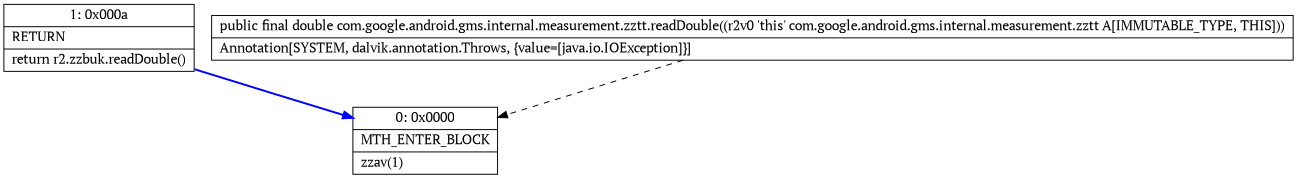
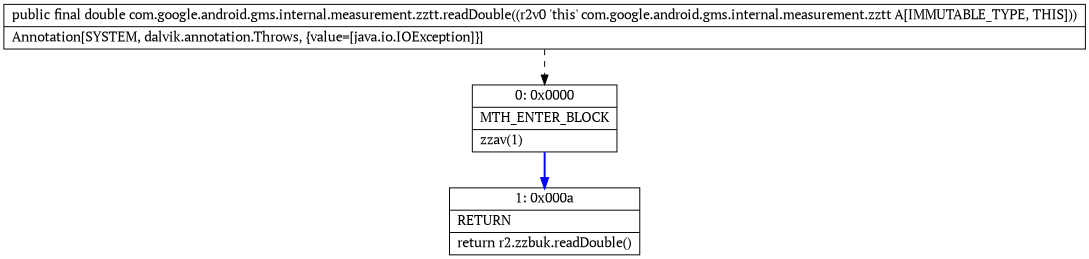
edge "1: 0x000a" -> "0: 0x0000": reversed
